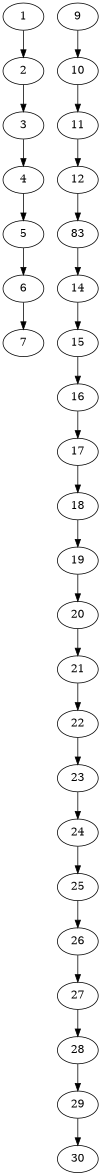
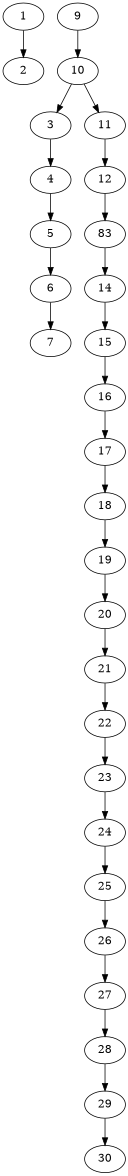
edge "2" -> "3": now "10" -> "3"
